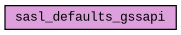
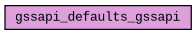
node "sasl_defaults_gssapi": label "sasl_defaults_gssapi" -> "gssapi_defaults_gssapi"
